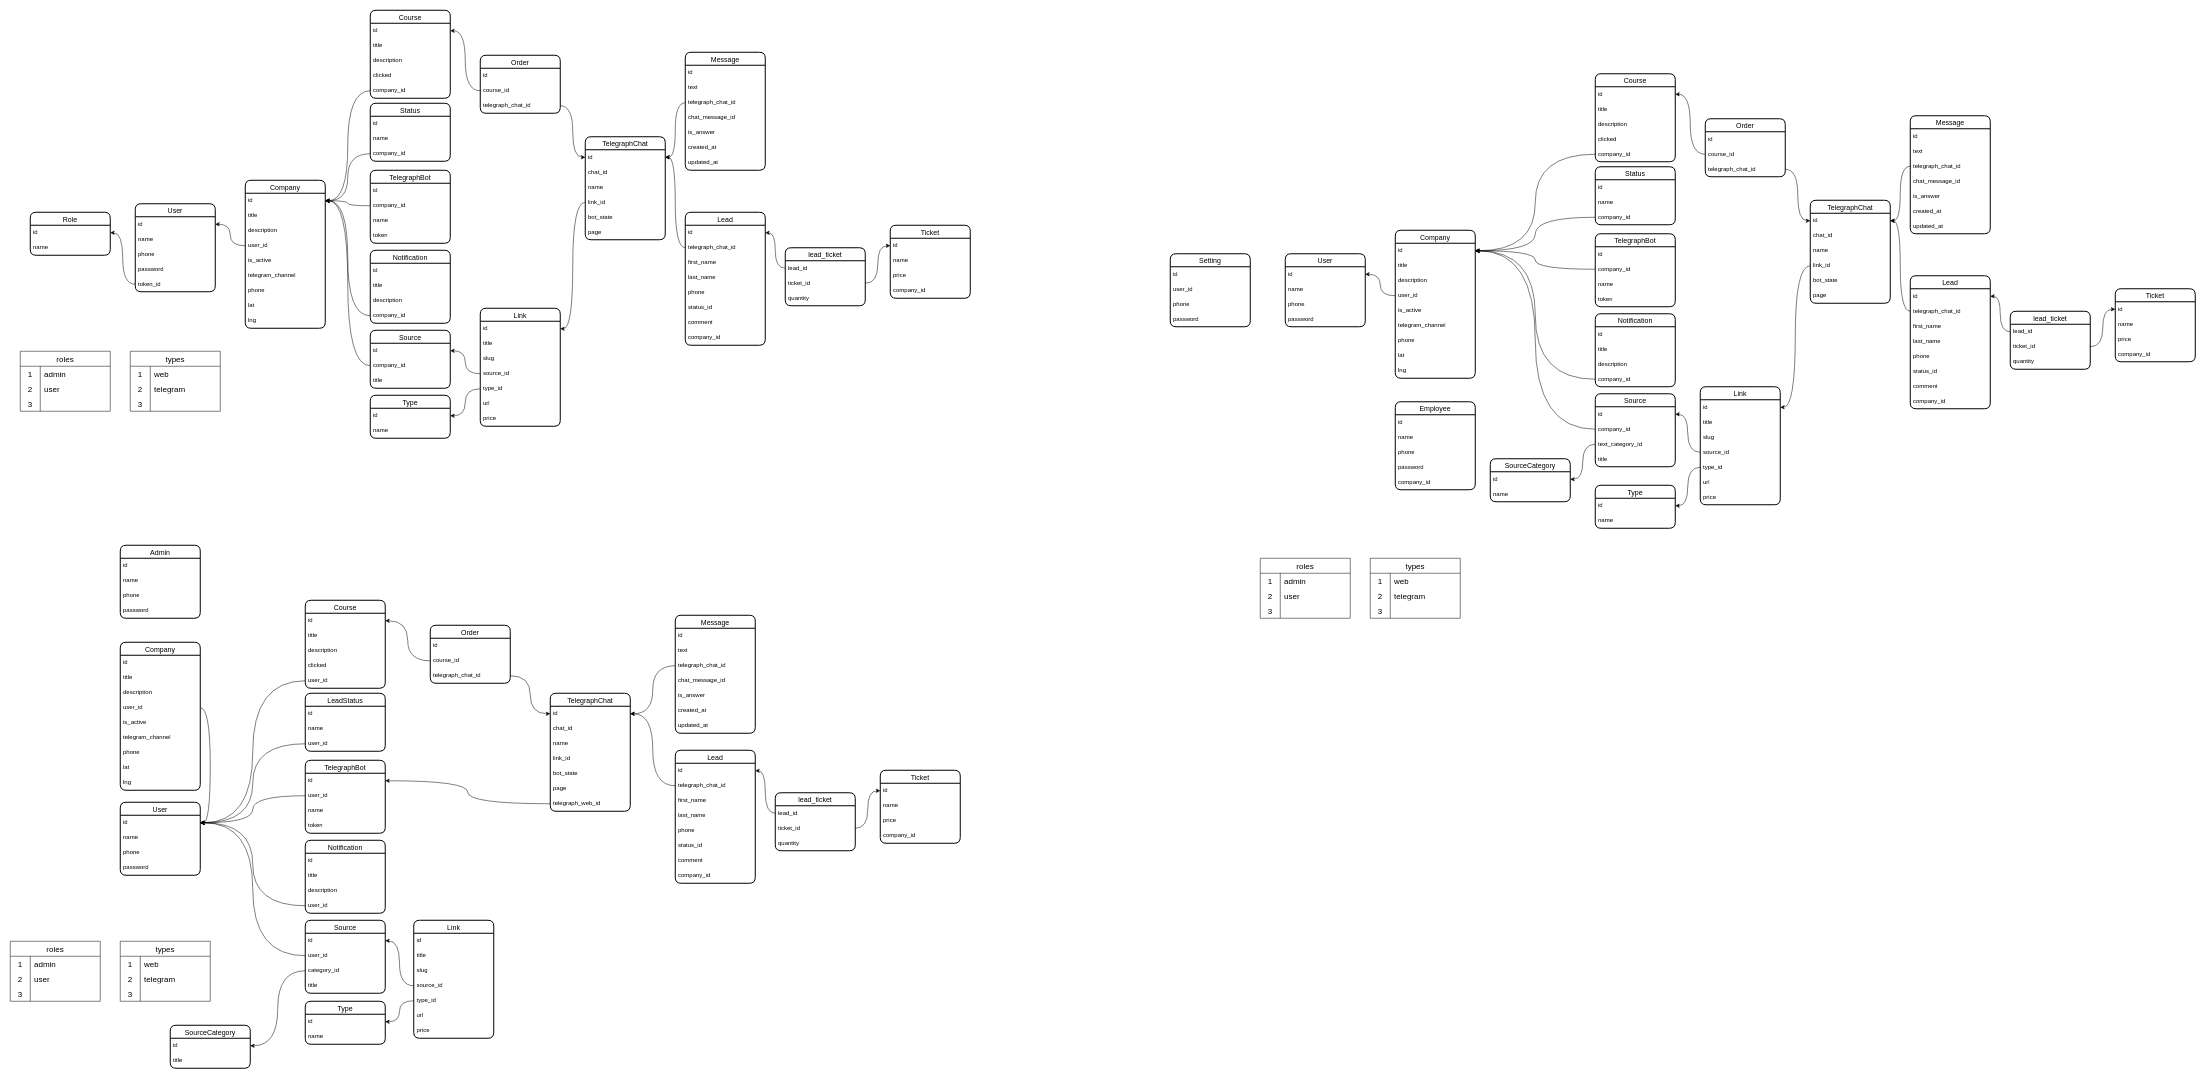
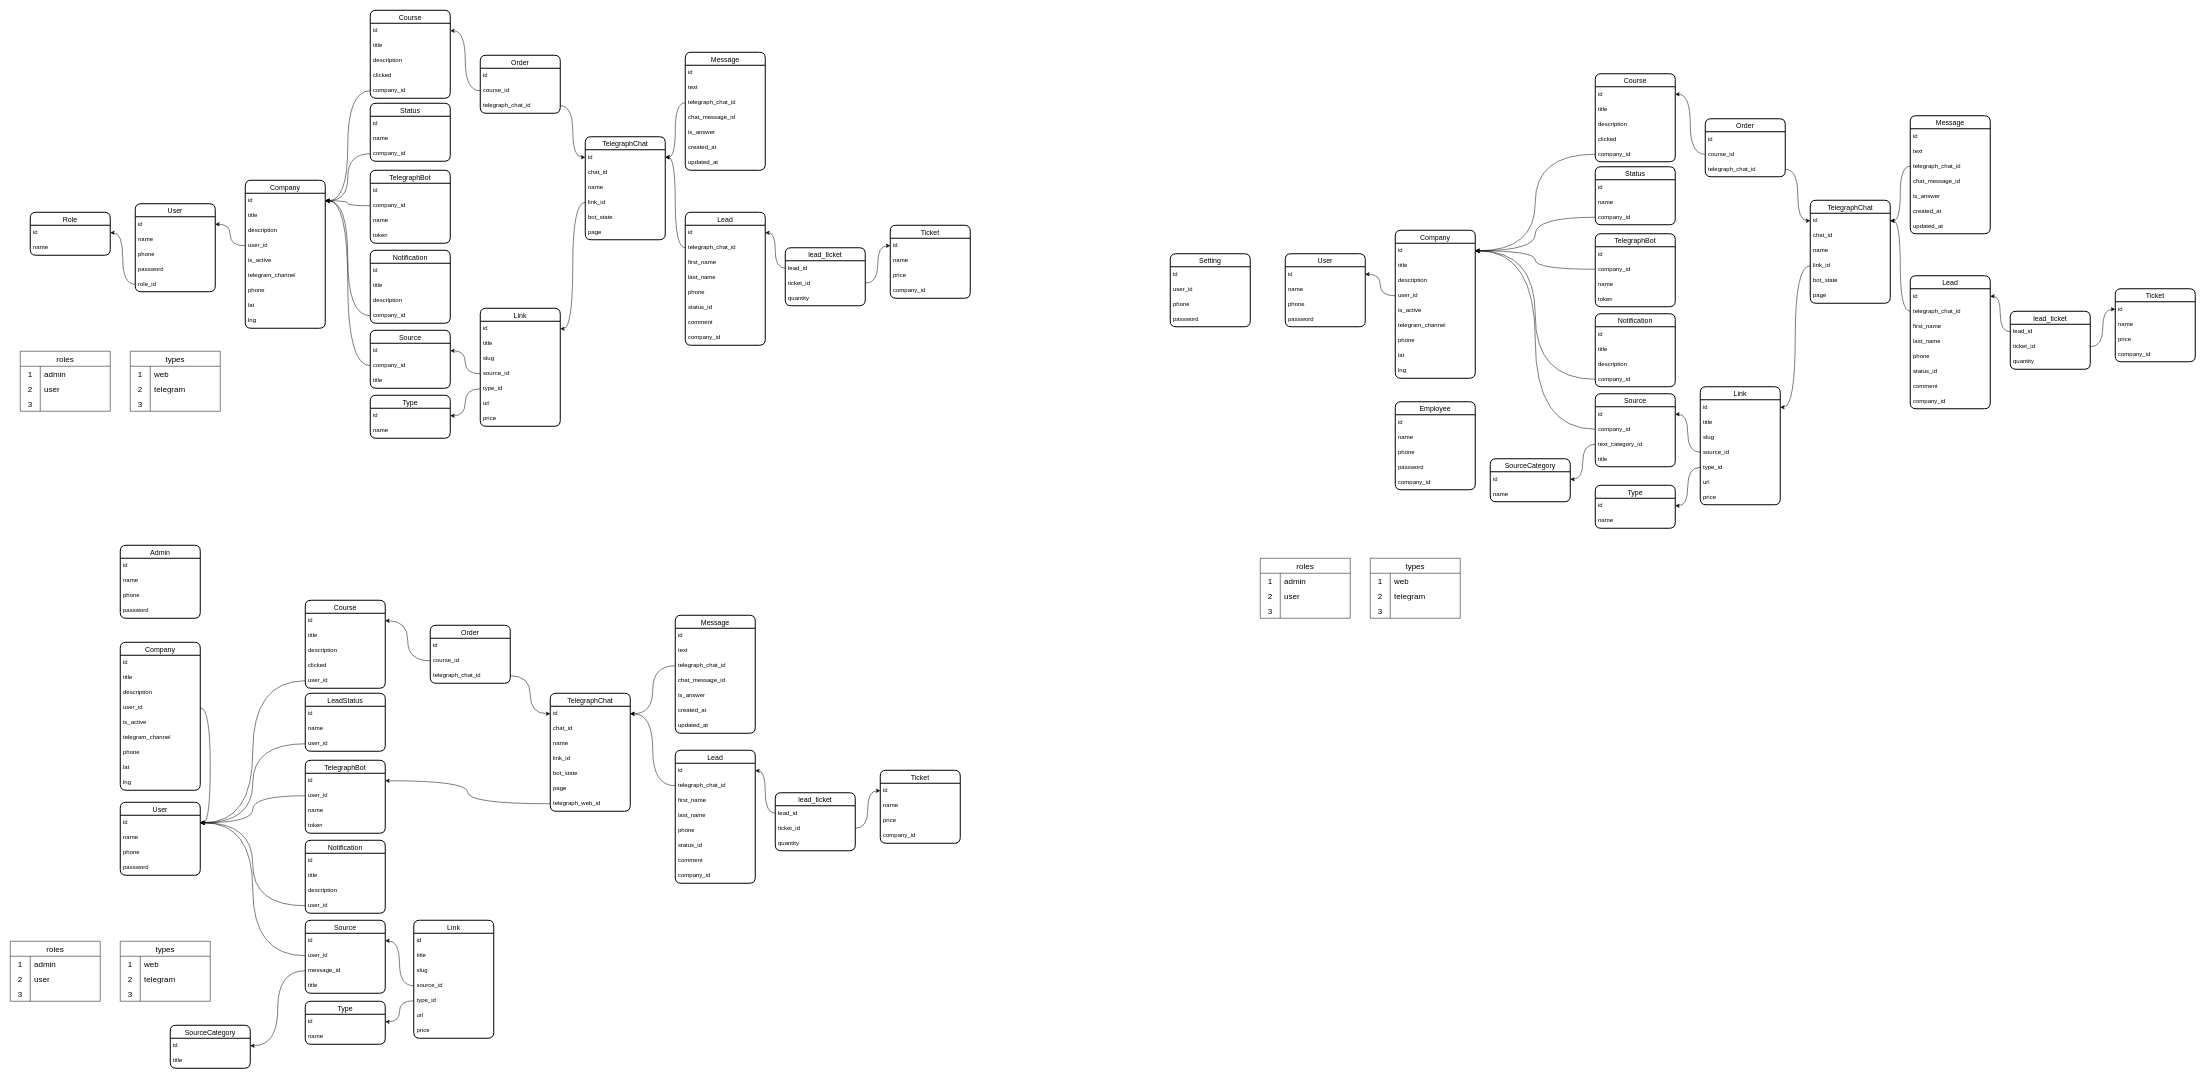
node "token_id": label "token_id" -> "role_id"
node "category_id": label "category_id" -> "message_id"
